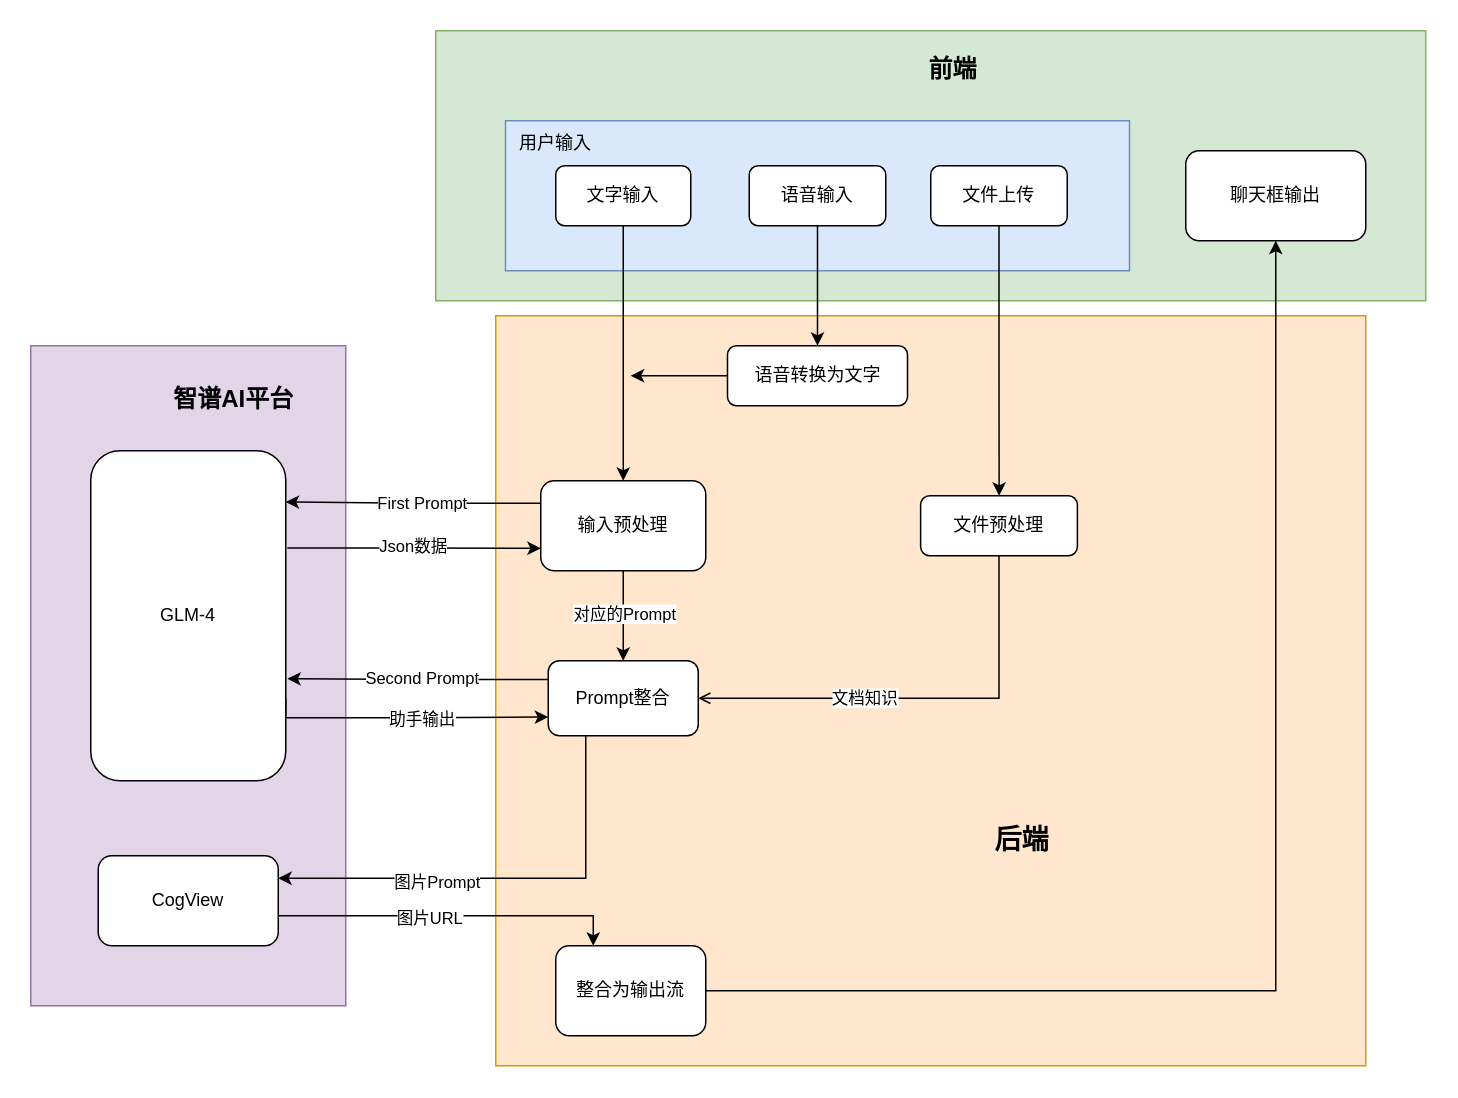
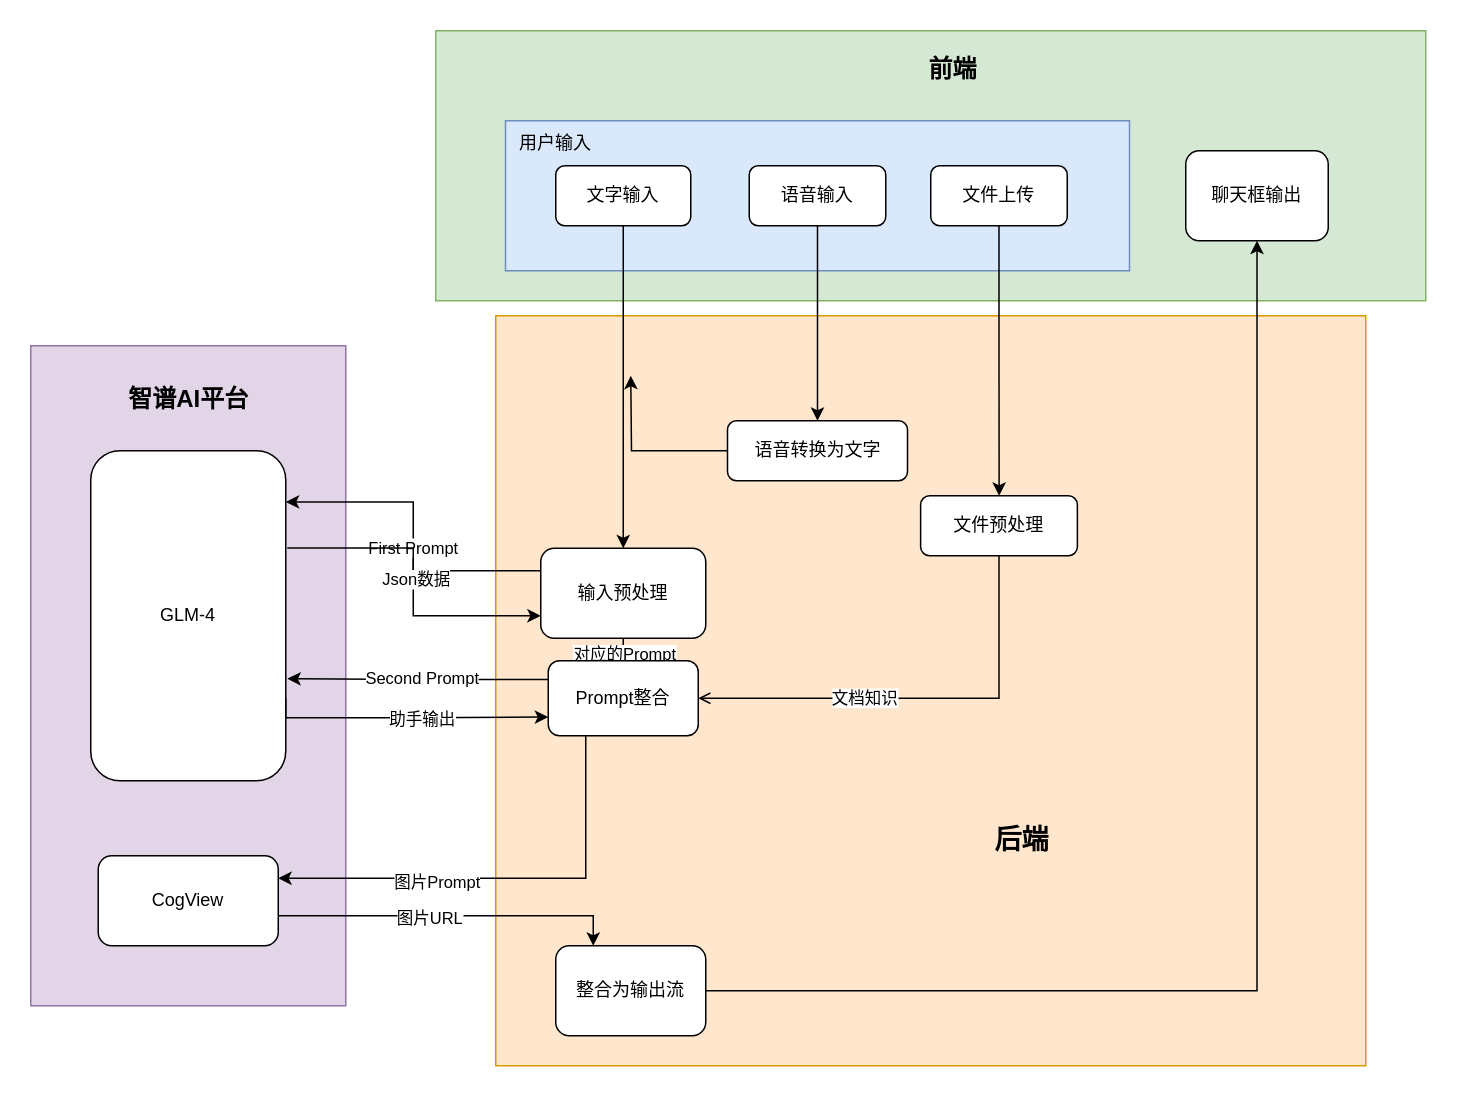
node "聊天框输出": size 180x90 -> 143x90
node "语音转换为文字": moved (818, 376) -> (818, 451)
node "智谱AI平台": moved (233, 398) -> (188, 398)
node "输入预处理": moved (623, 526) -> (623, 593)
